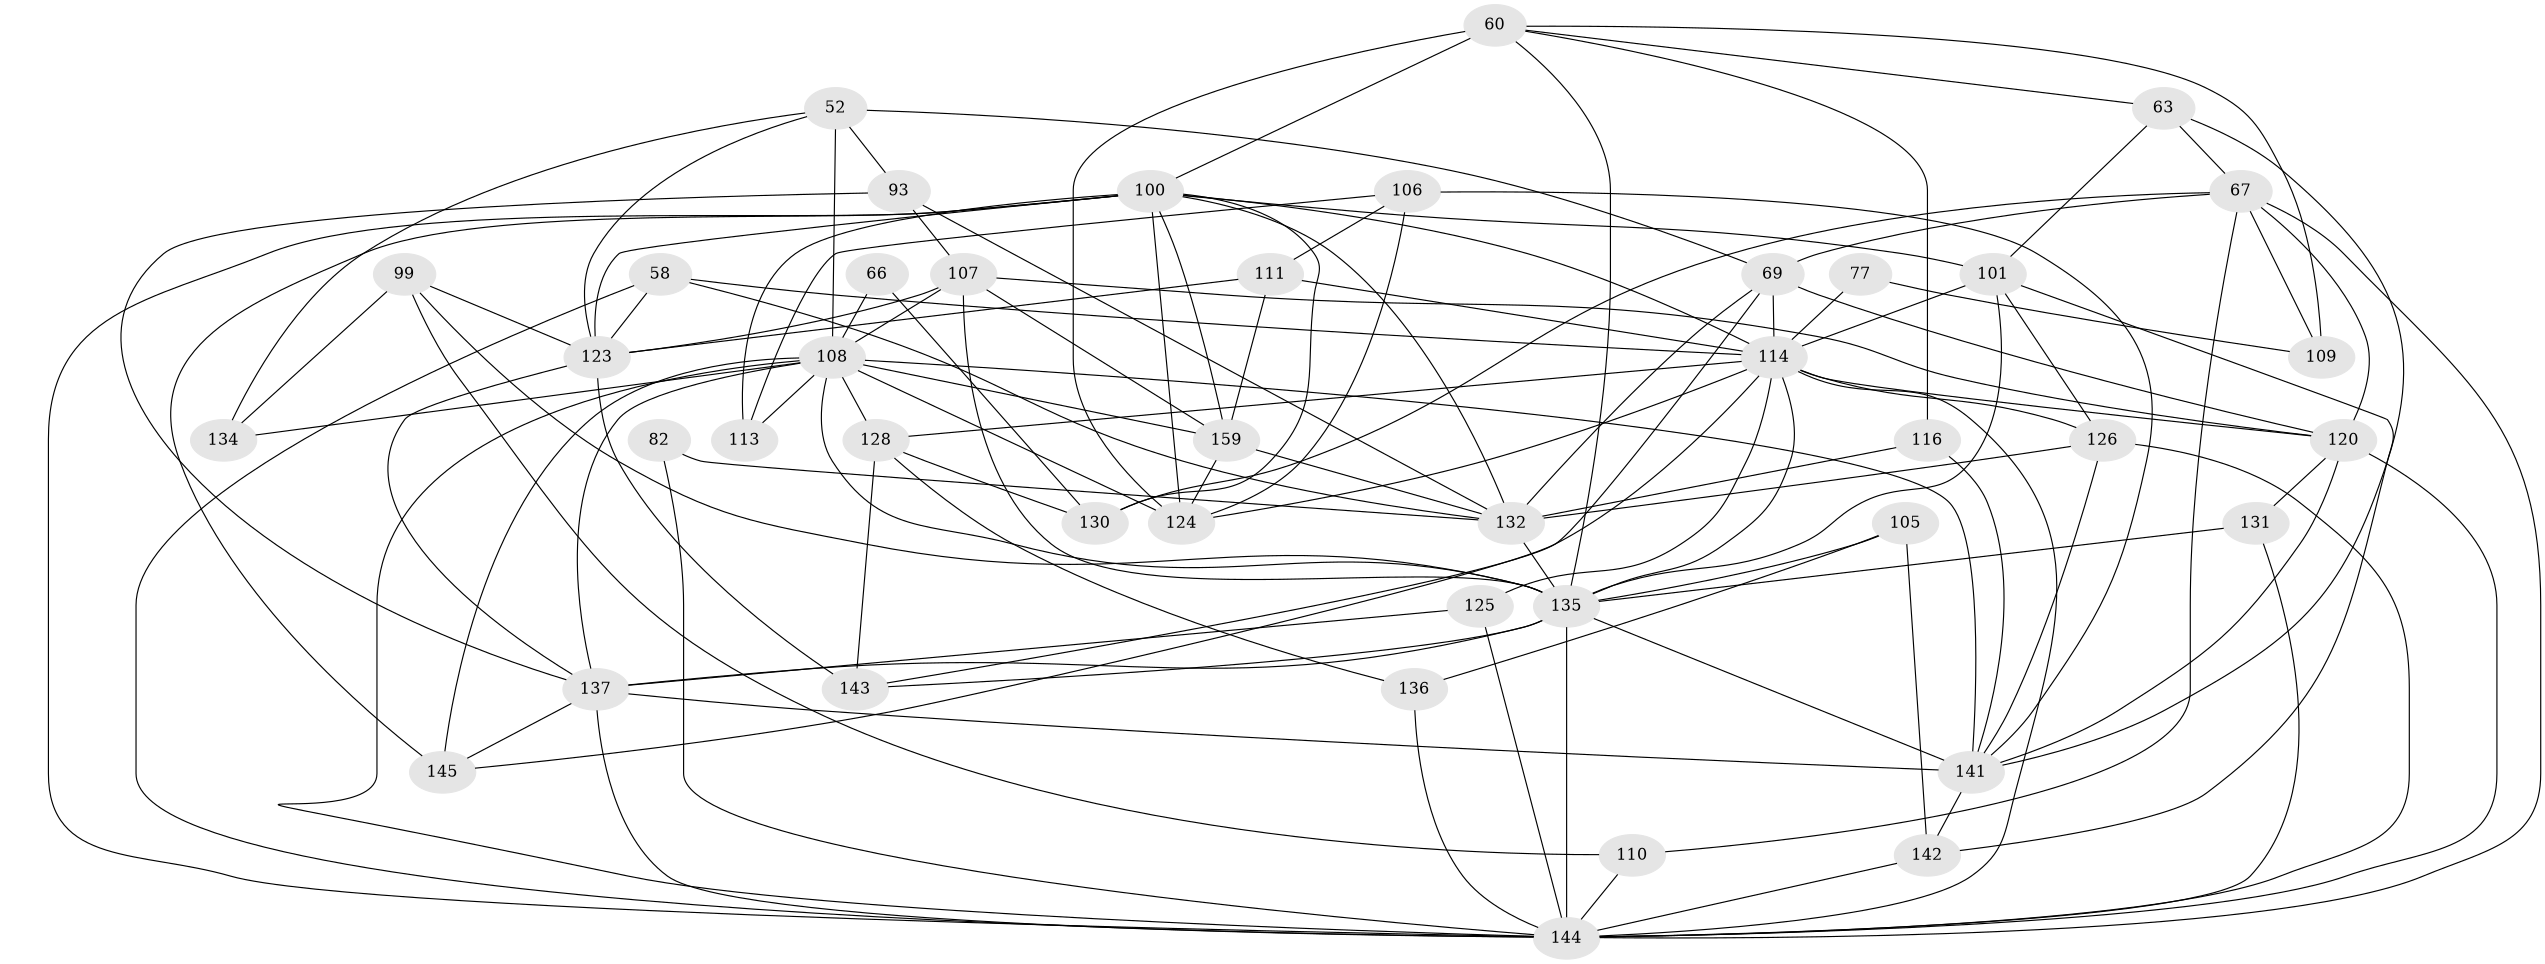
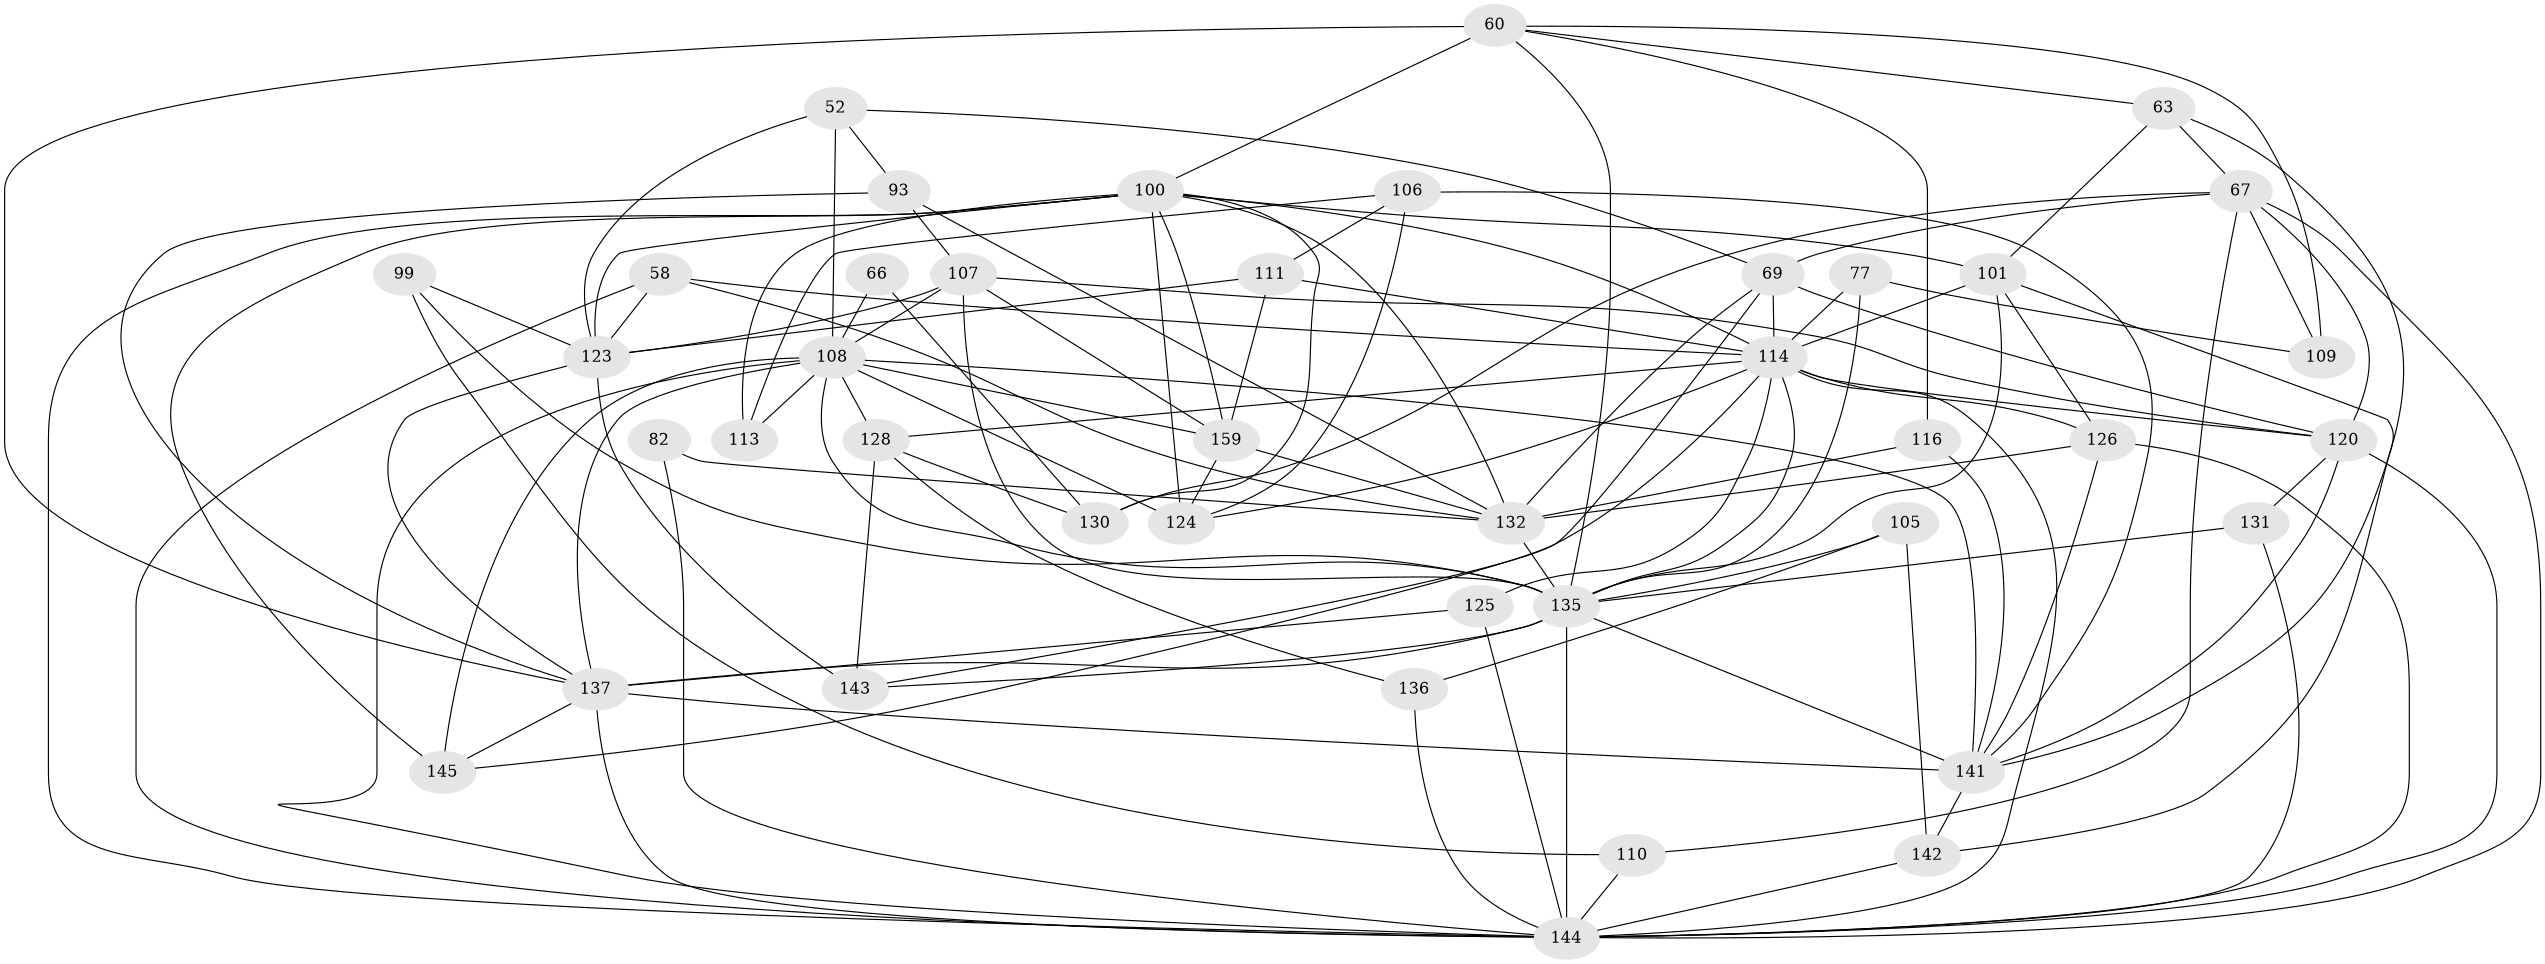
edge "60" -- "124": now "60" -- "137"
node "134": removed
edge "77" -- "135": added
